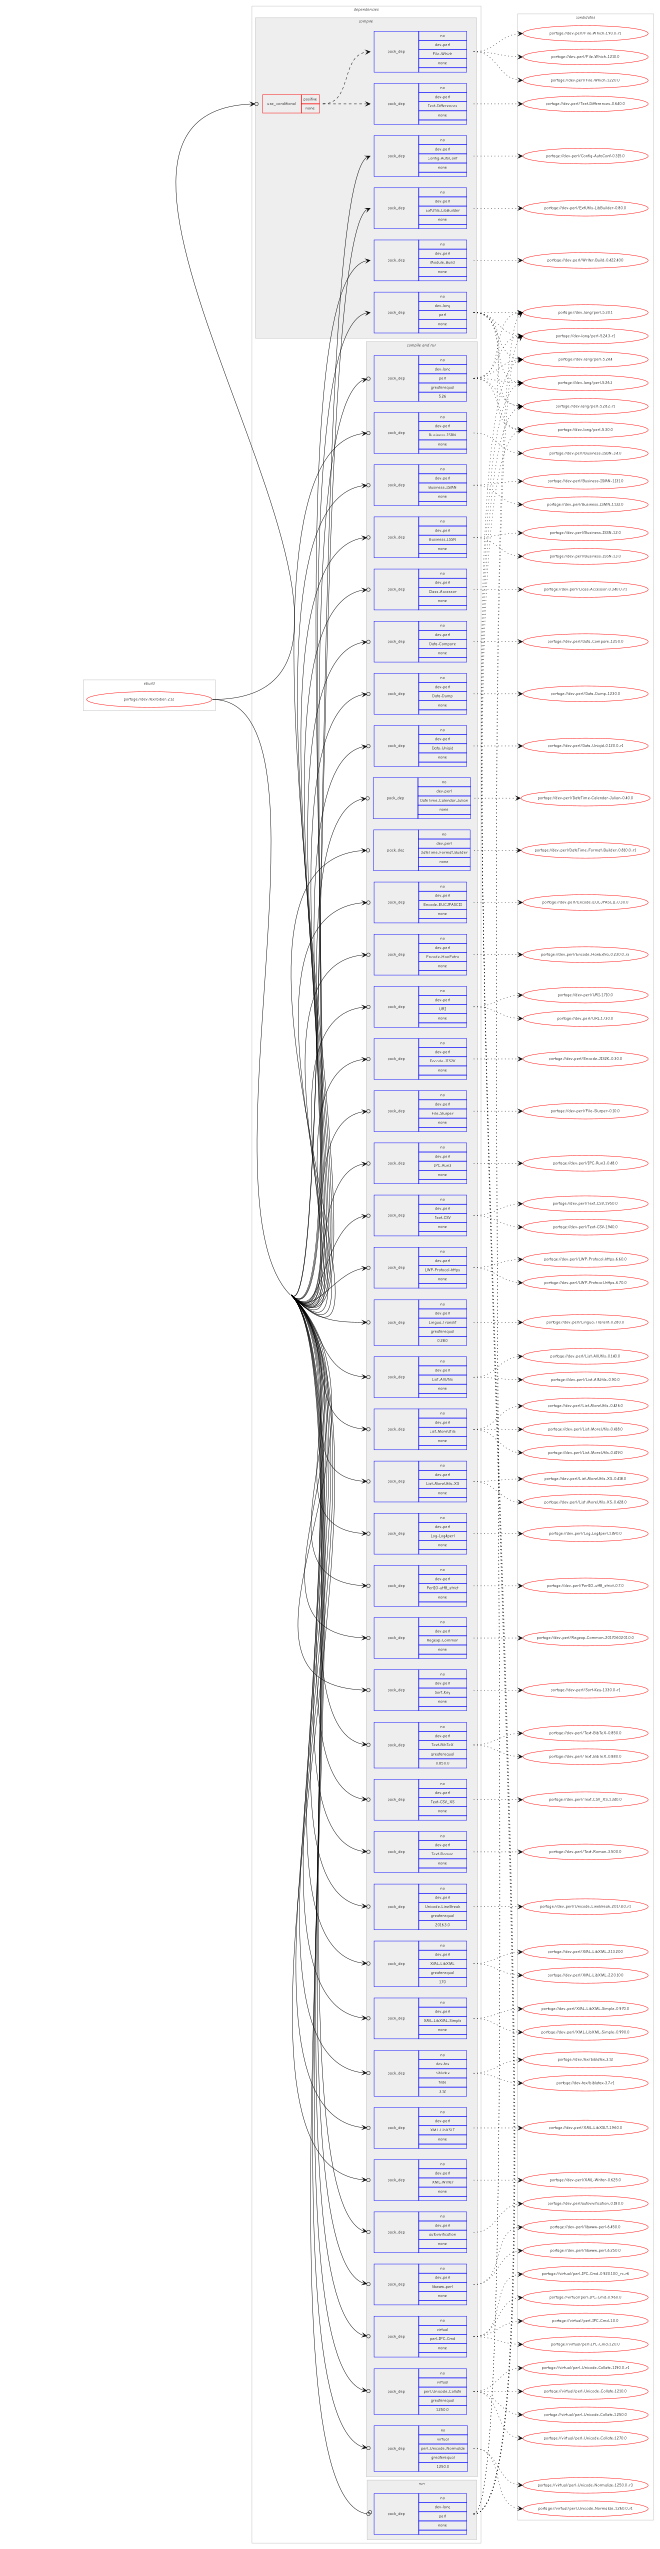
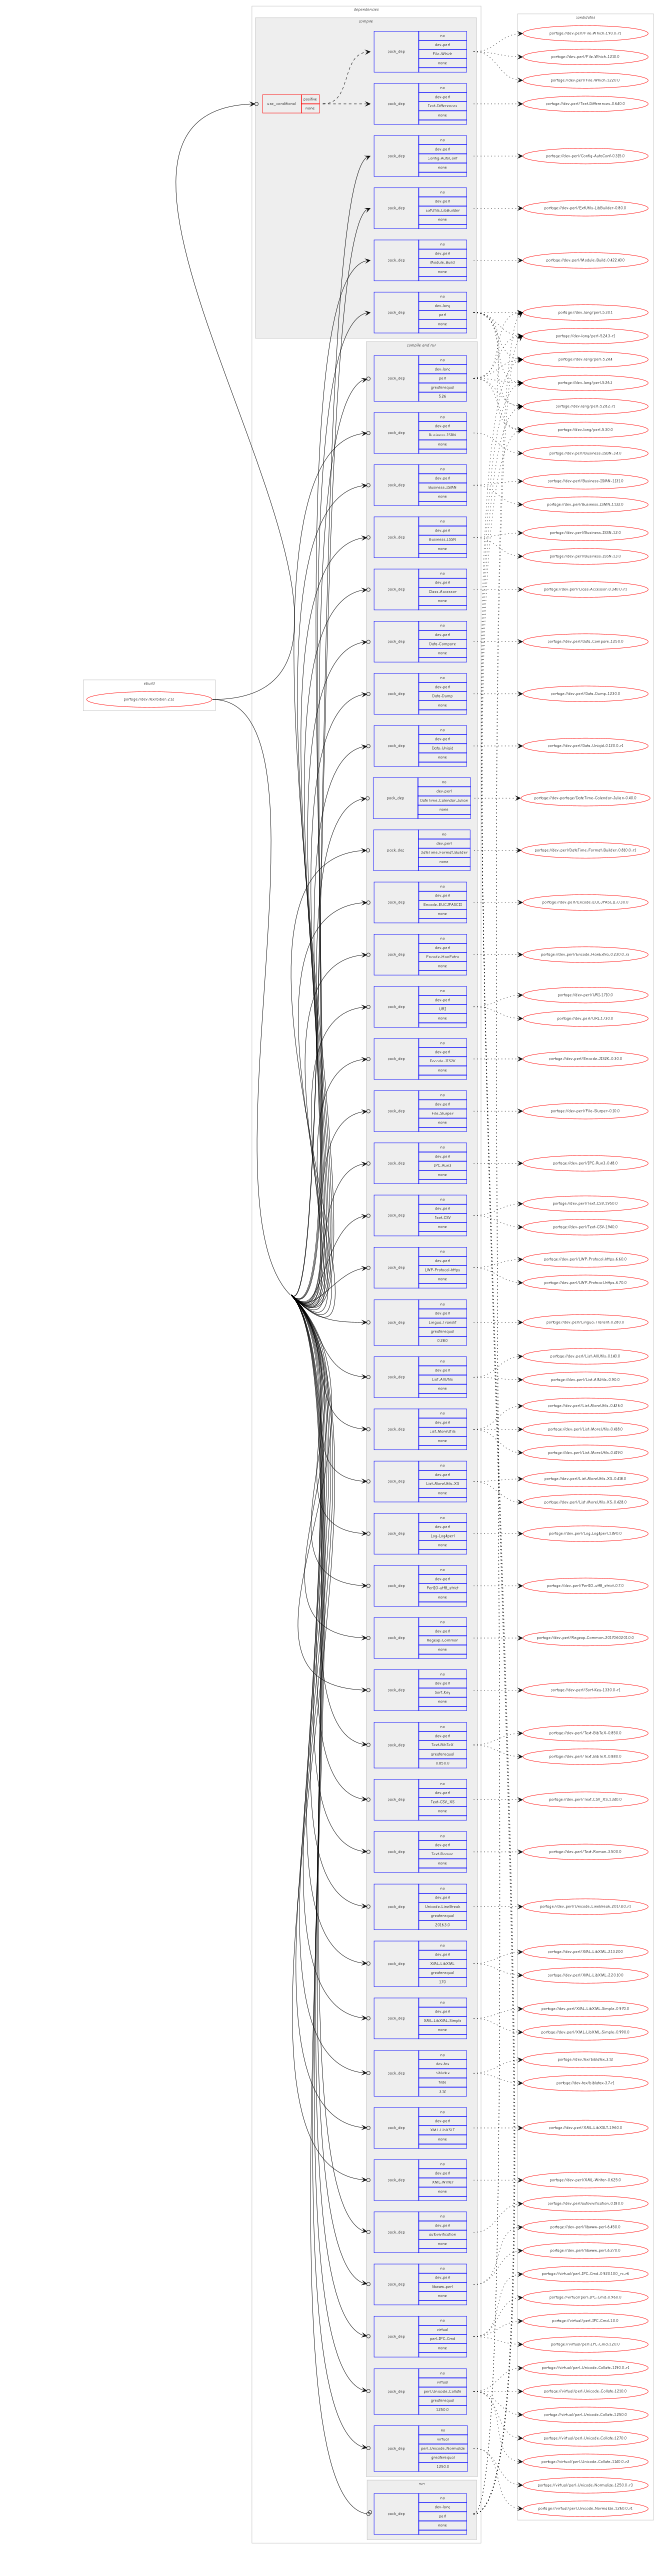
node "portage://dev-perl/Writer-Build-0.422.400": label "portage://dev-perl/Writer-Build-0.422.400" -> "portage://dev-perl/Module-Build-0.422.400"
node "portage://dev-perl/DateTime-Calendar-Julian-0.40.0": label "portage://dev-perl/DateTime-Calendar-Julian-0.40.0" -> "portage://dev-portage/DateTime-Calendar-Julian-0.40.0"
node "portage://dev-perl/libwww-perl-6.250.0": label "portage://dev-perl/libwww-perl-6.250.0" -> "portage://dev-perl/libwww-perl-6.270.0"
node "portage://virtual/perl-Unicode-Collate-1.140.0-r2": added
